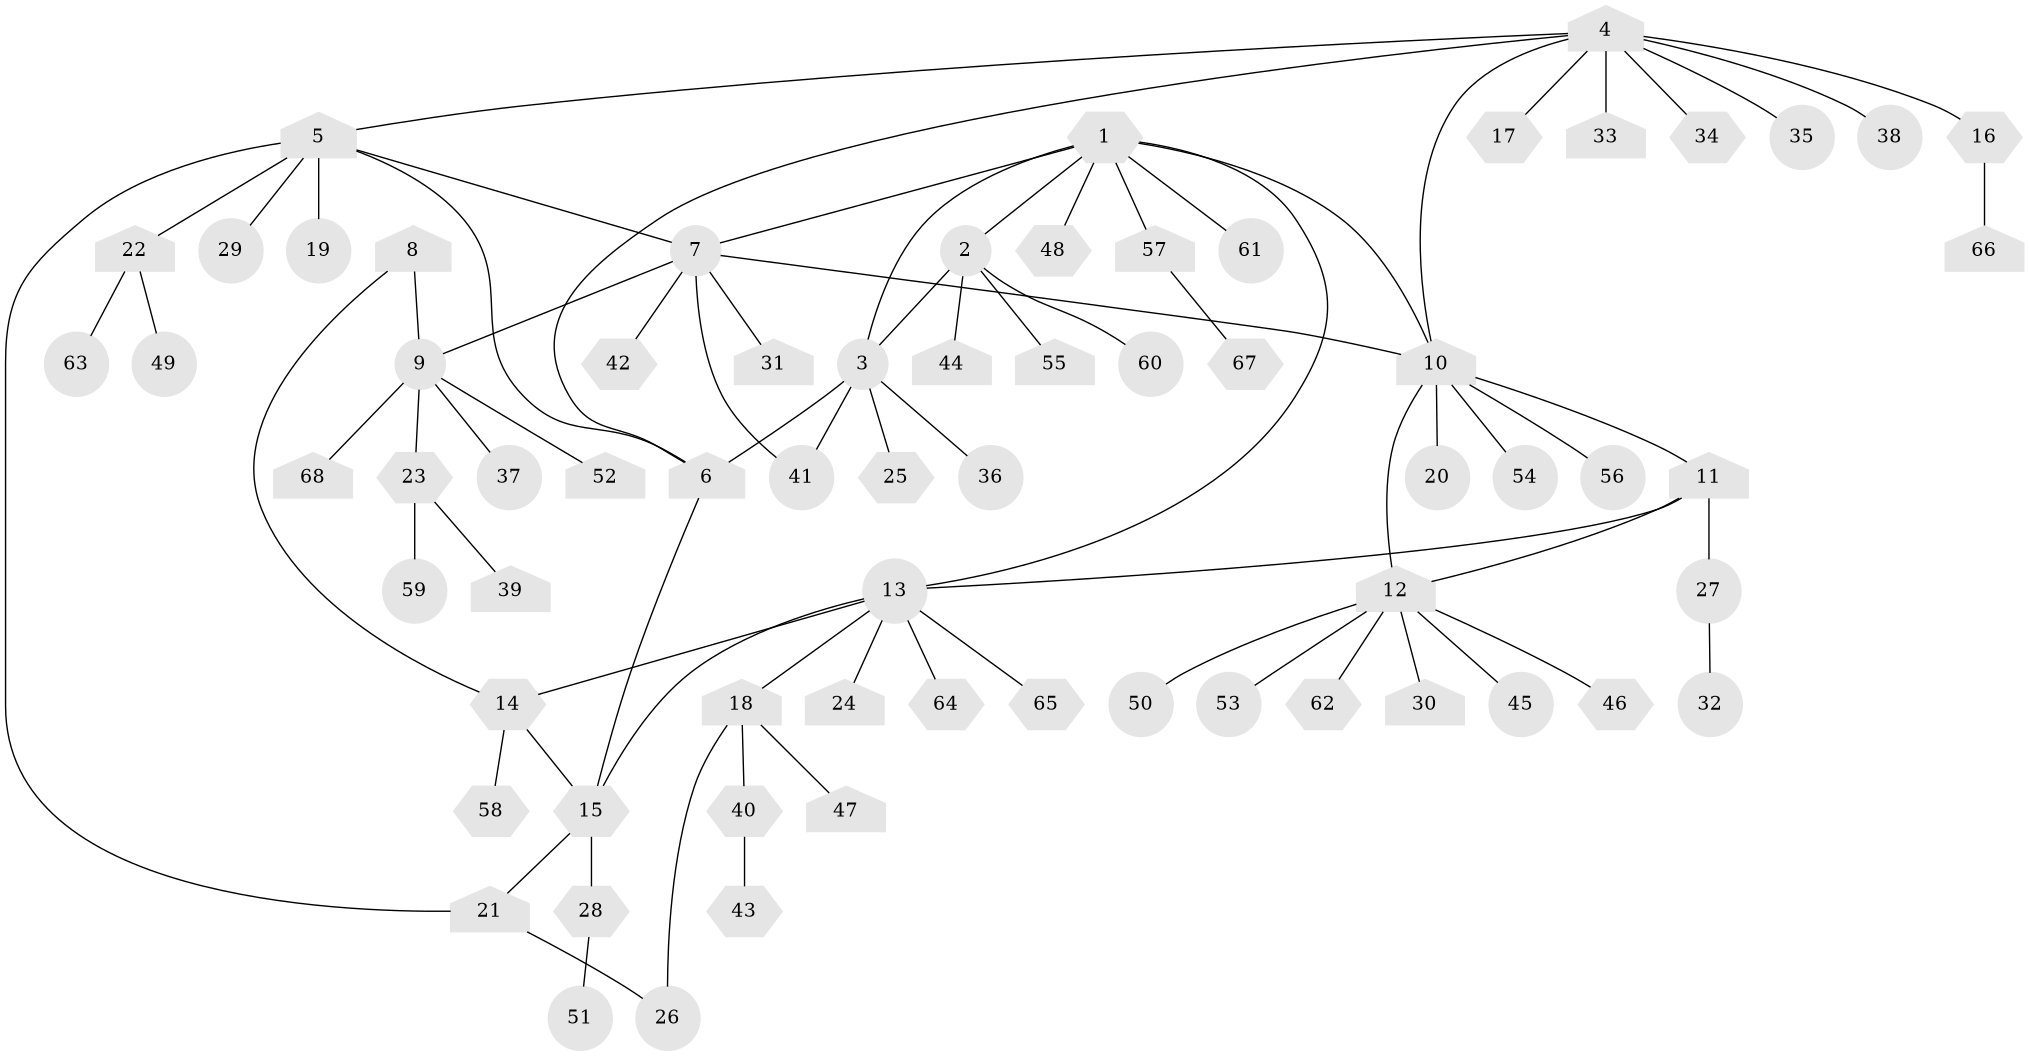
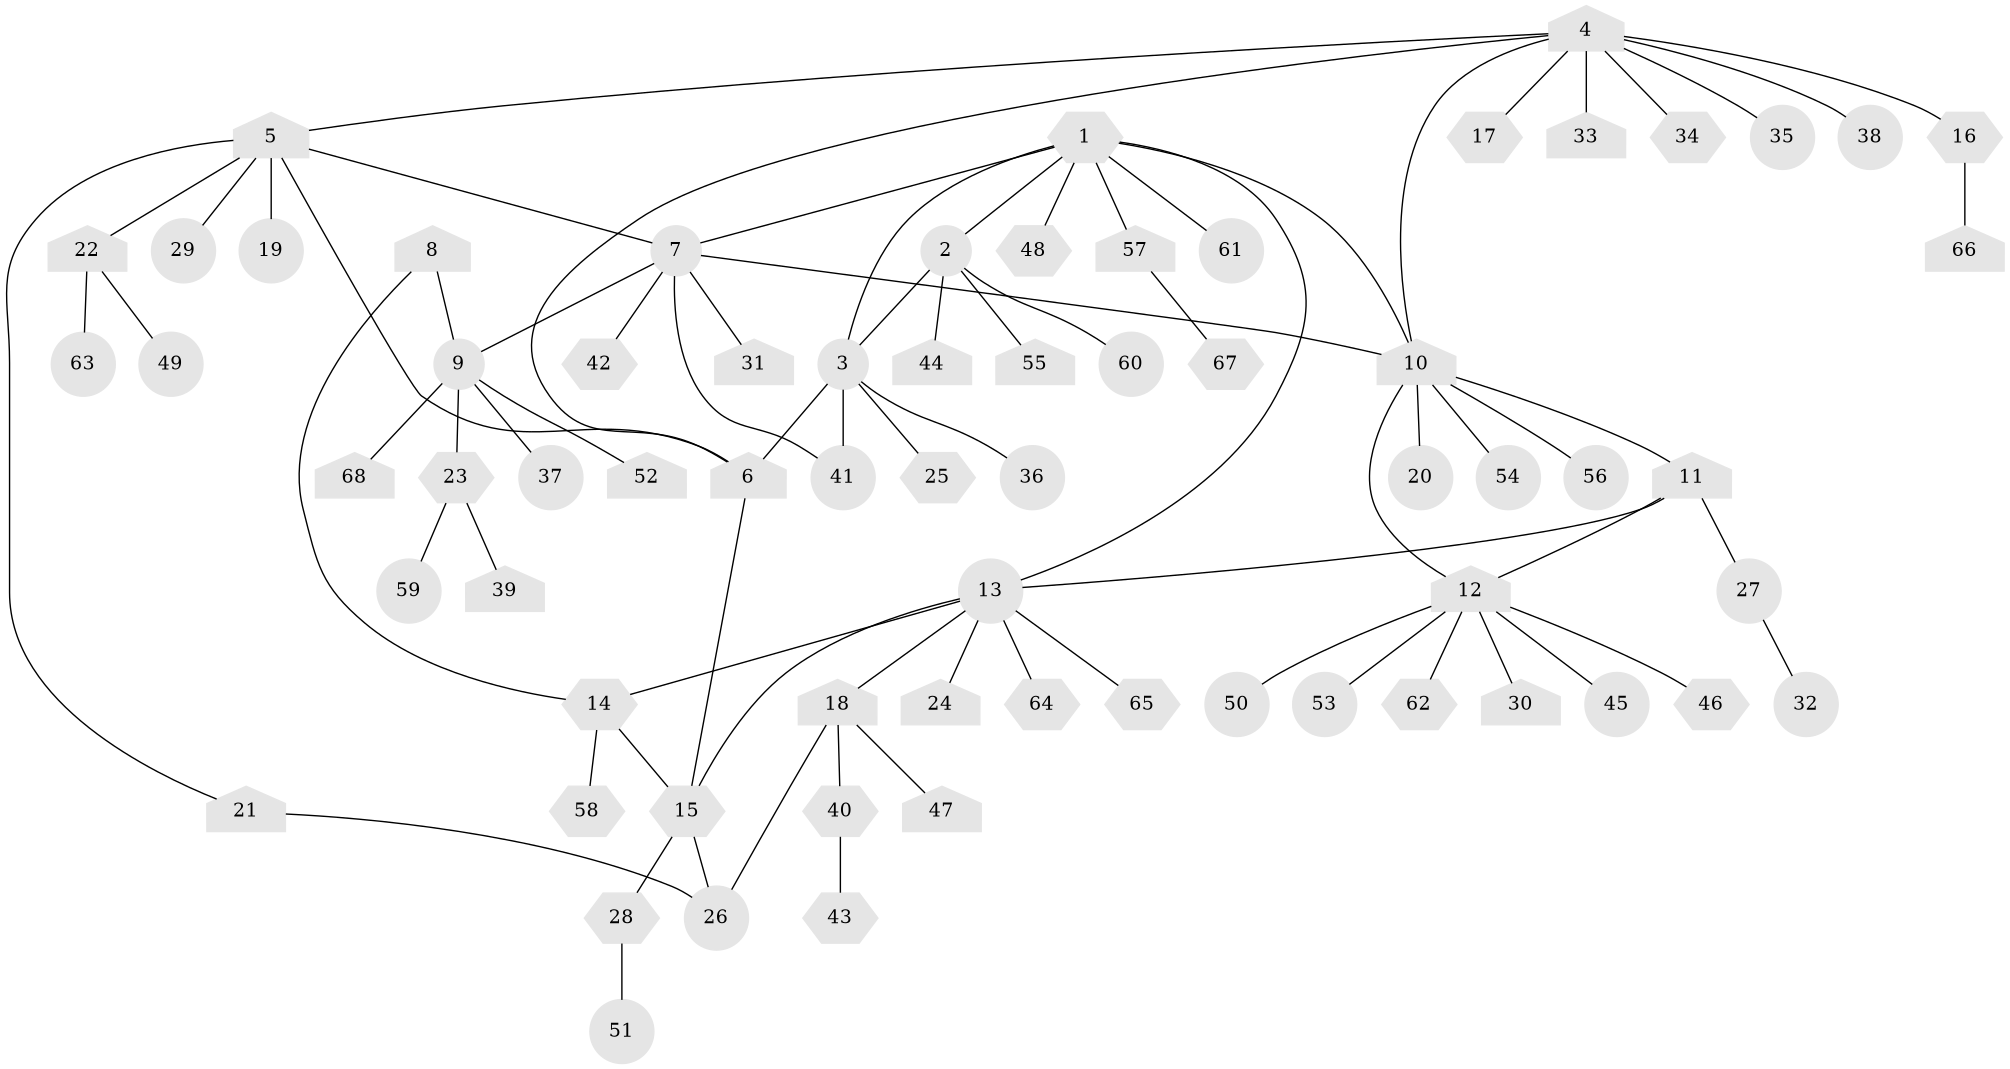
edge "15" -- "21": now "15" -- "26"
